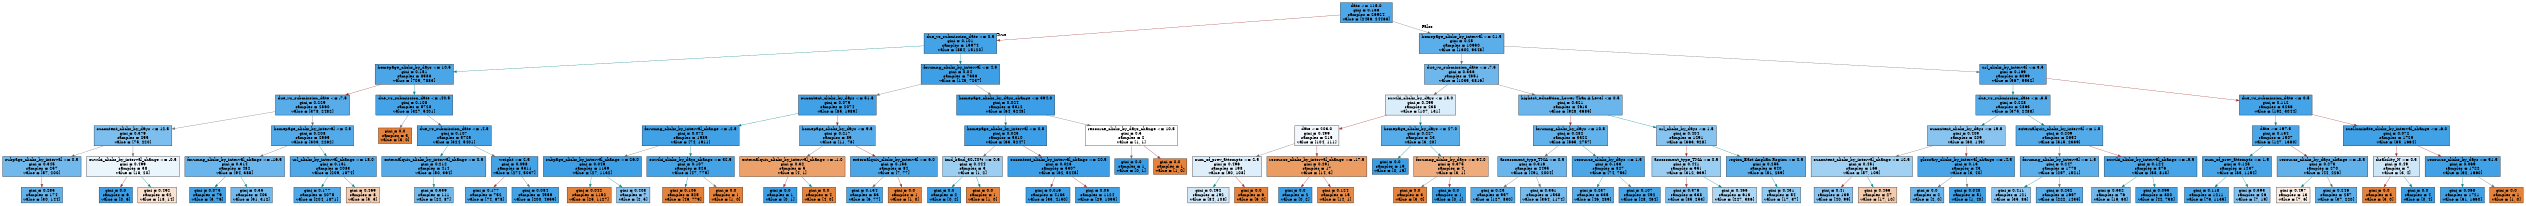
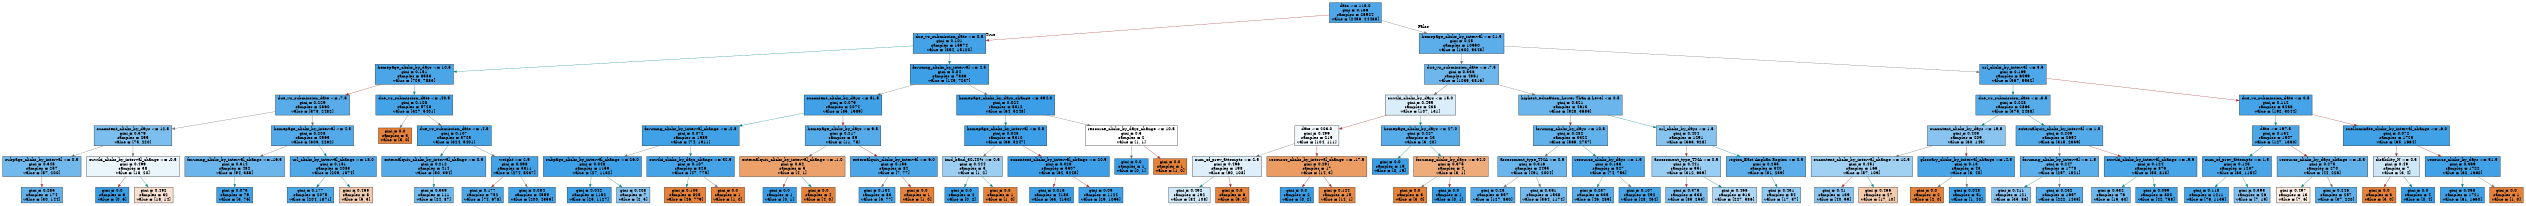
node "gini = 0.35 samples = 403 value = [91, 312]": removed
node "gini = 0.042 samples = 1152 value = [25, 1127]": fillcolor #e58139ff -> #399de5f9
node "gini = 0.0 samples = 2 value = [2, 0]": fillcolor #399de5c1 -> #e58139ff
